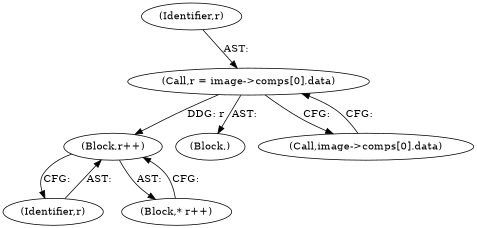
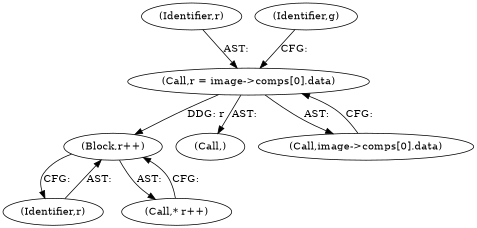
node "(Identifier,g)": added
edge "(Call,r = image->comps[0].data)" -> "(Call,image->comps[0].data)": label "CFG: " -> "AST: "
node "(Block,)": label "(Block,)" -> "(Call,)"
node "(Block,* r++)": label "(Block,* r++)" -> "(Call,* r++)"
